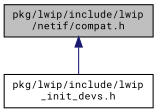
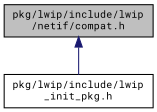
node "pkg/lwip/include/lwip _init_devs.h": label "pkg/lwip/include/lwip _init_devs.h" -> "pkg/lwip/include/lwip _init_pkg.h"
